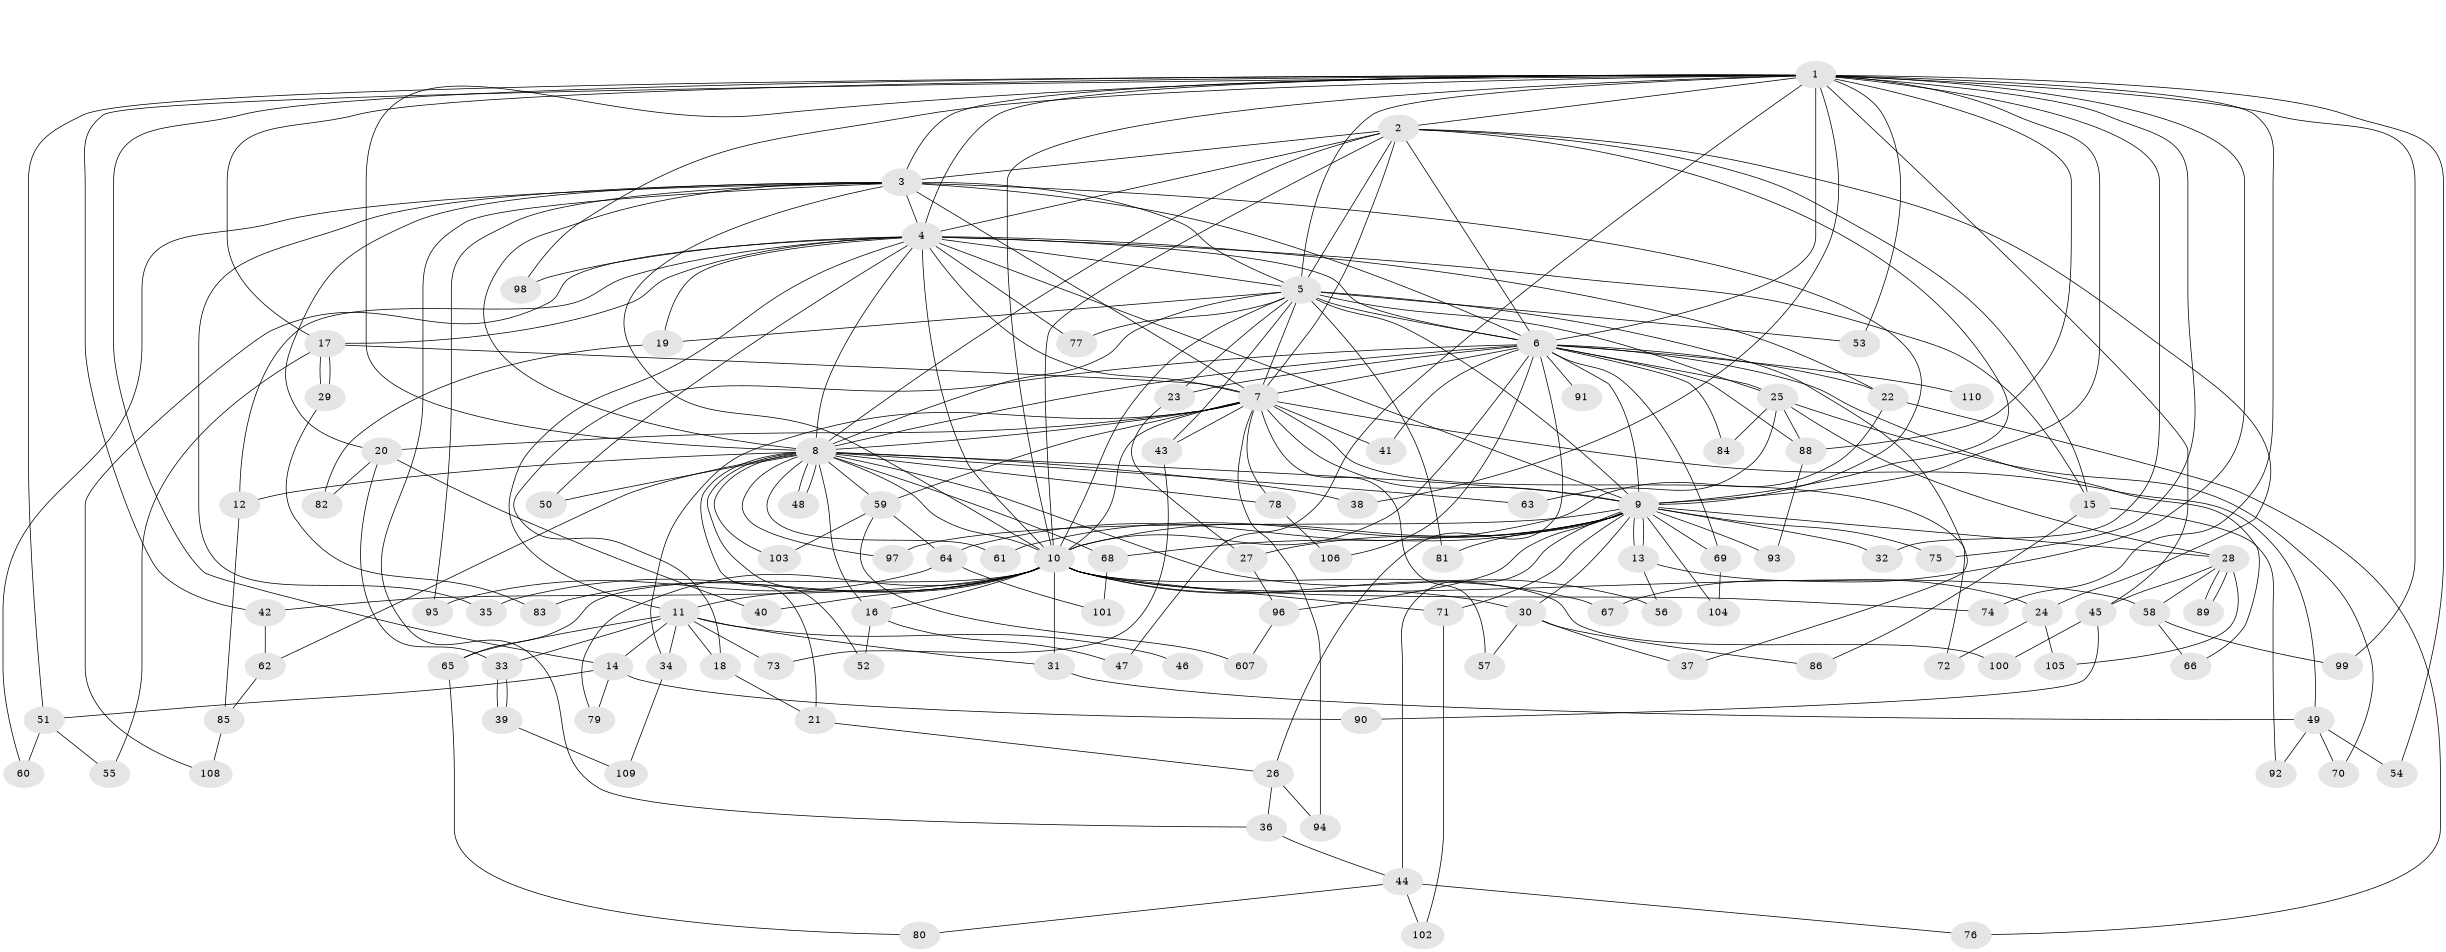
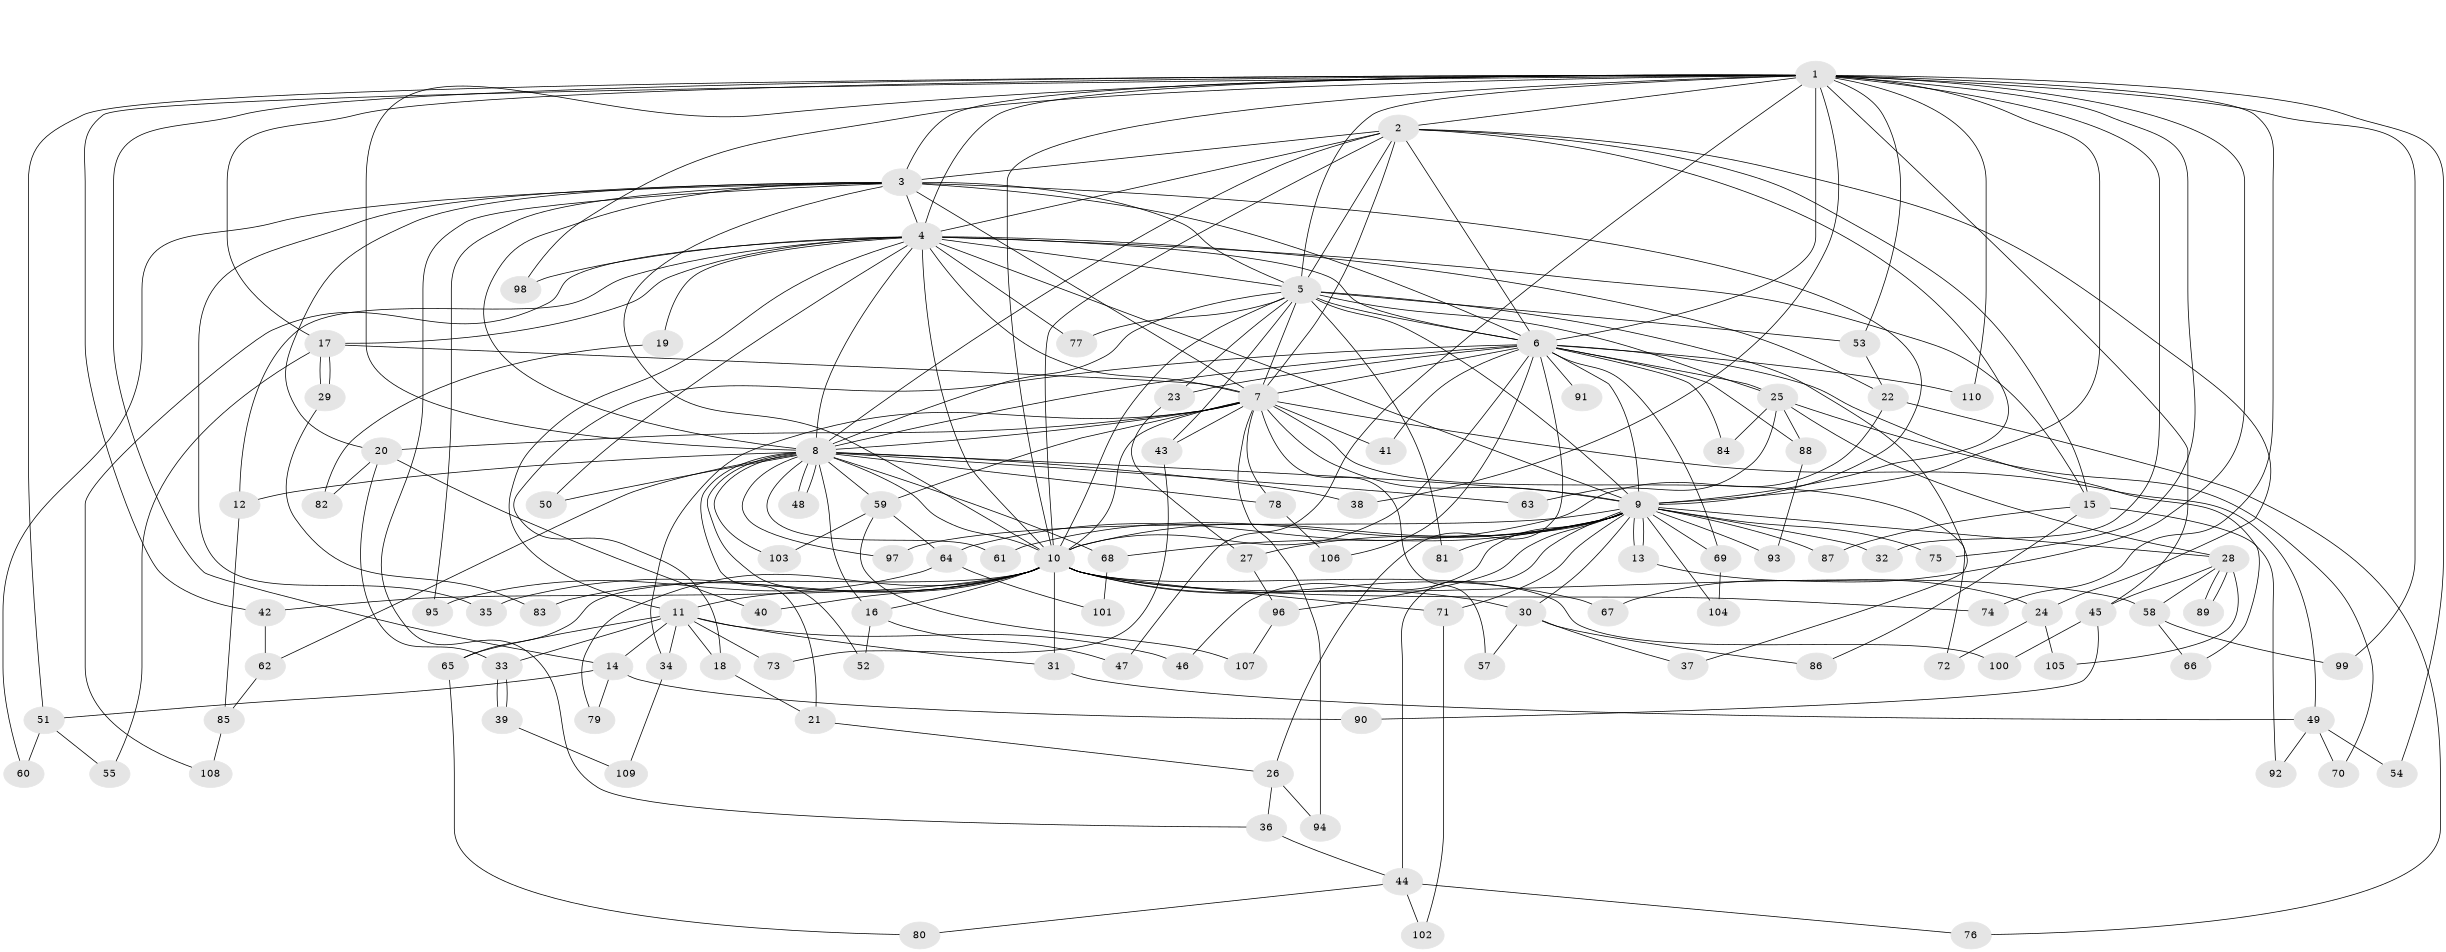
edge "1" -- "88": now "1" -- "110"
edge "5" -- "19": removed
edge "6" -- "22": now "53" -- "22"
node "87": added
edge "9" -- "46": added
node "56": removed
node "607": label "607" -> "107"
